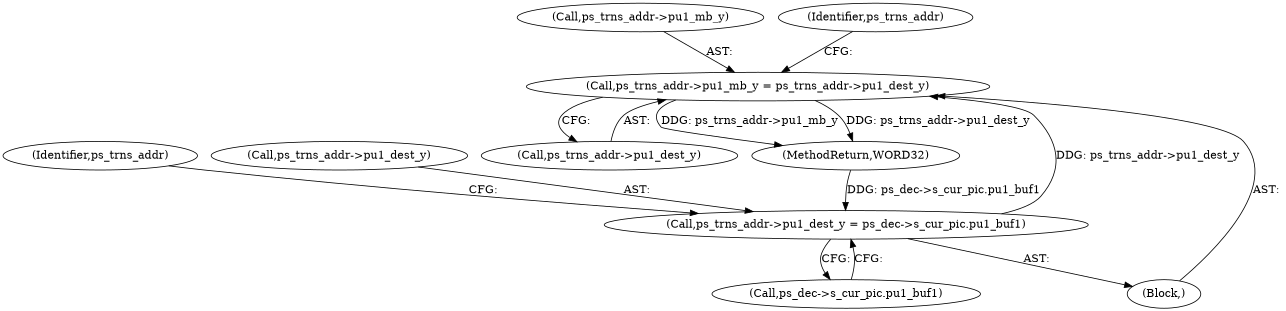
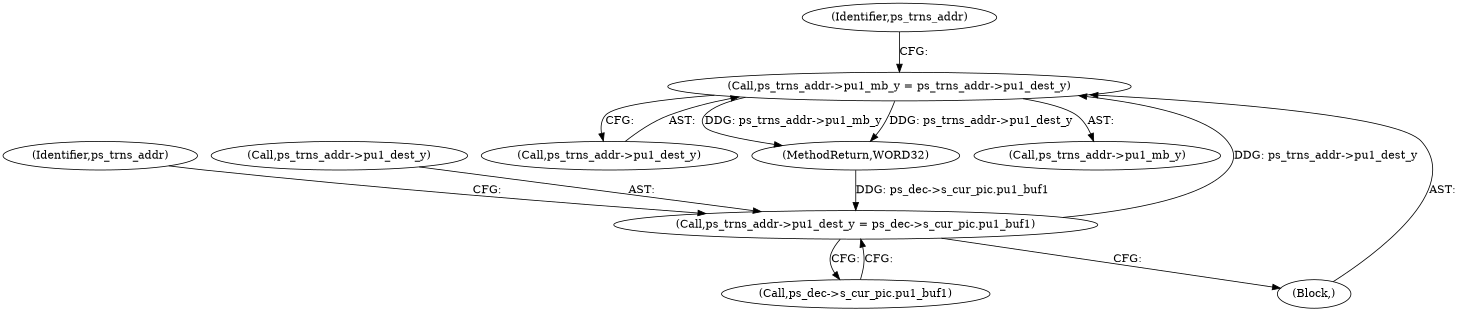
edge "(Call,ps_trns_addr->pu1_mb_y)" -> "(Call,ps_trns_addr->pu1_mb_y = ps_trns_addr->pu1_dest_y)": reversed
edge "(Call,ps_trns_addr->pu1_dest_y = ps_dec->s_cur_pic.pu1_buf1)" -> "(Block,)": label "AST: " -> "CFG: "
